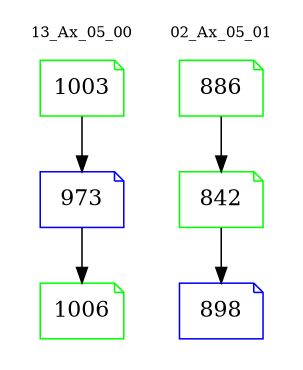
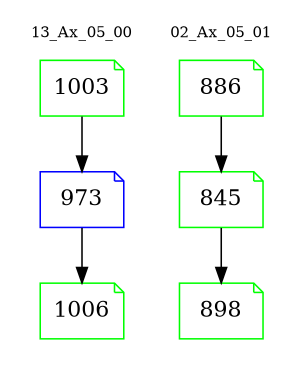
node "842": label "842" -> "845"
node "898": color blue -> green
